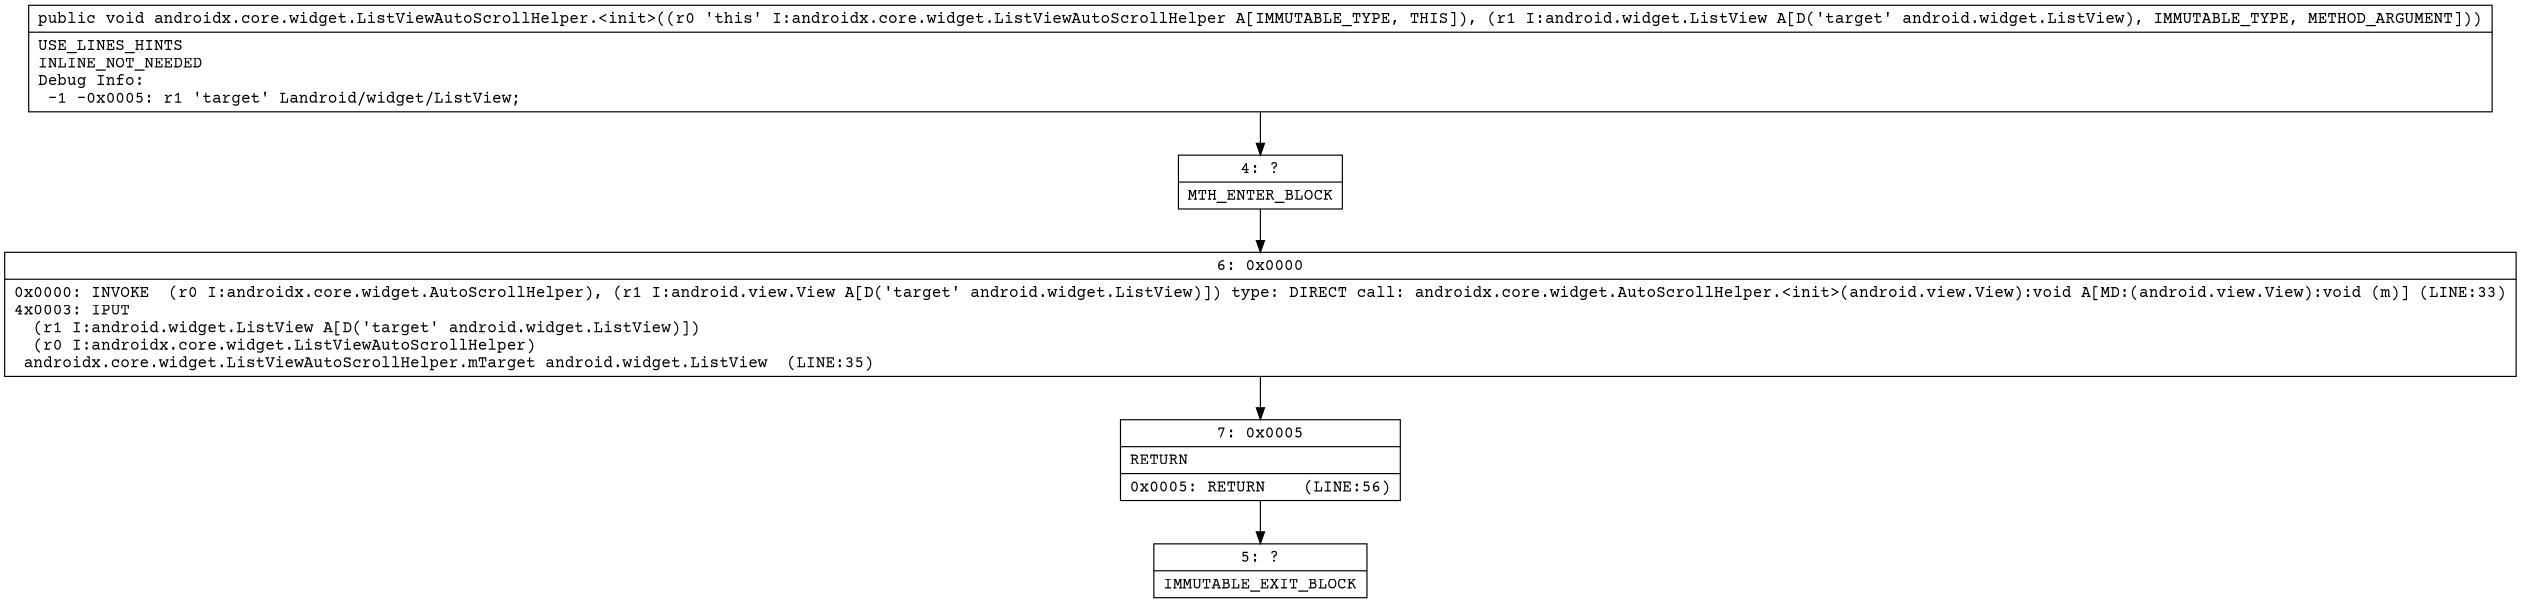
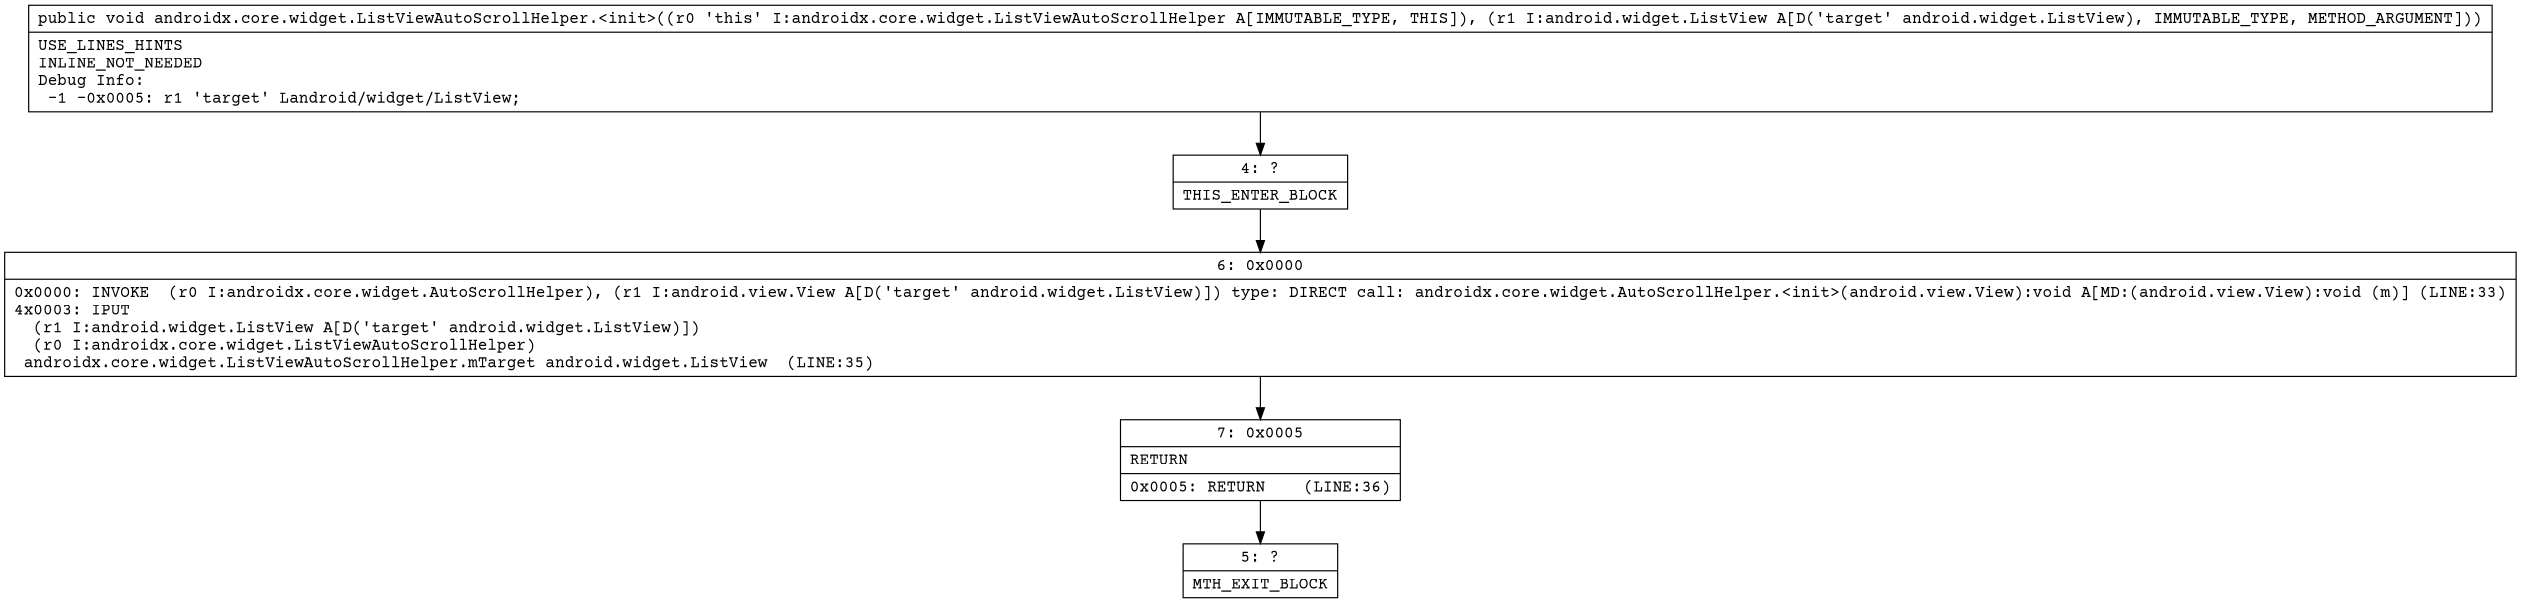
node "4: ?": text "MTH_ENTER_BLOCK" -> "THIS_ENTER_BLOCK"
node "7: 0x0005": text "0x0005: RETURN    (LINE:56)" -> "0x0005: RETURN    (LINE:36)"
node "5: ?": text "IMMUTABLE_EXIT_BLOCK" -> "MTH_EXIT_BLOCK"
